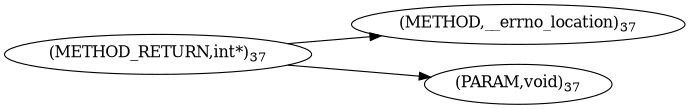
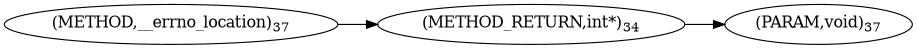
edge "(METHOD_RETURN,int*)" -> "(METHOD,__errno_location)": reversed
node "(METHOD_RETURN,int*)": text "37" -> "34"
